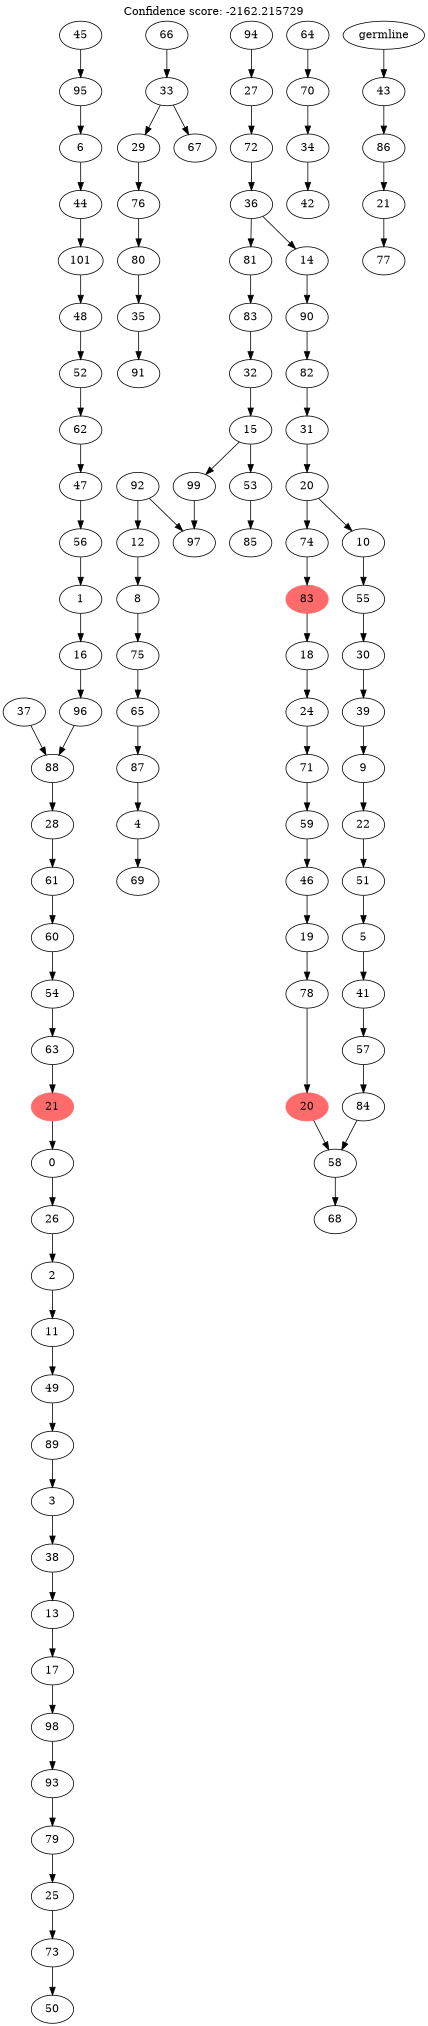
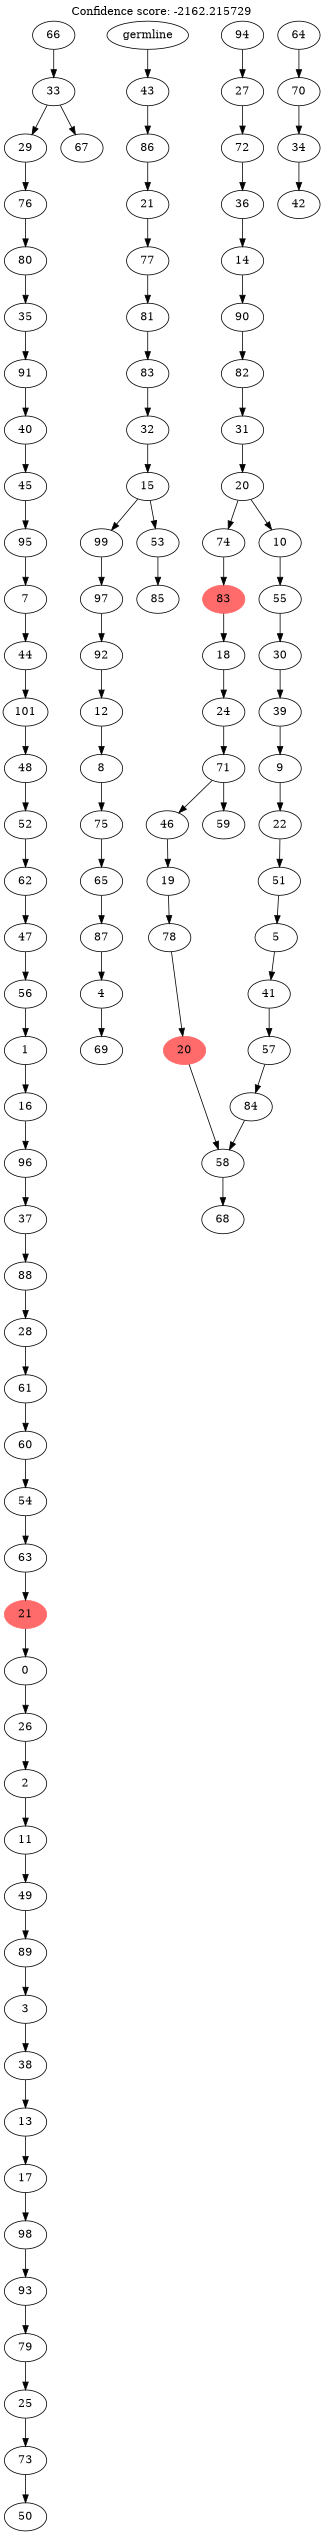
node "6": label "6" -> "7"
edge "36" -> "81": now "77" -> "81"
node "40": added
edge "92" -> "97": reversed
edge "96" -> "88": now "96" -> "37"
edge "59" -> "46": now "71" -> "46"
